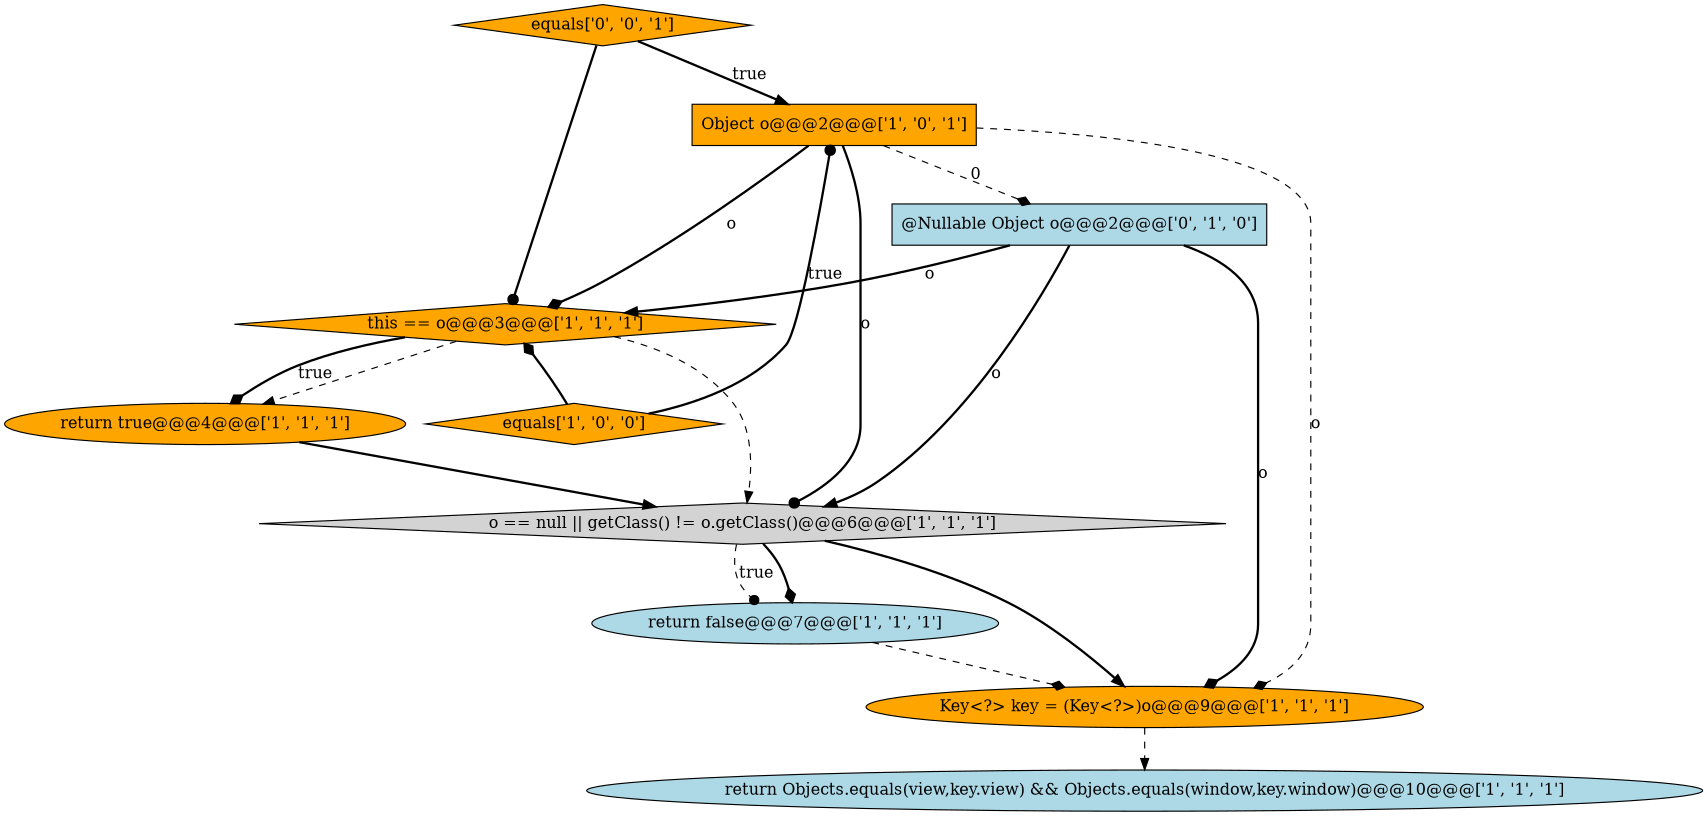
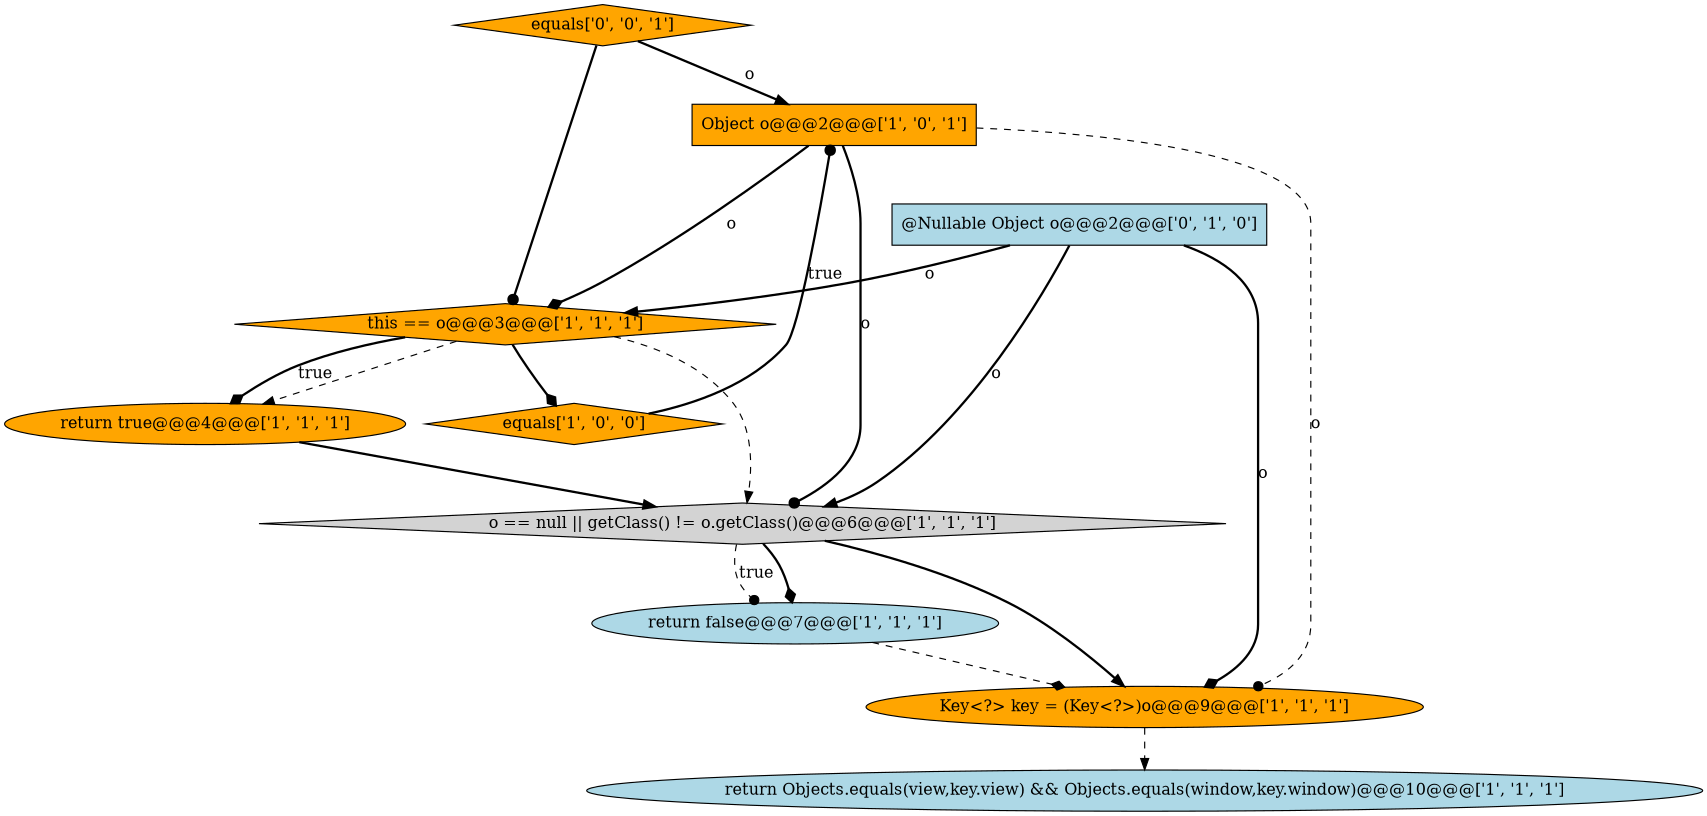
edge "equals['0', '0', '1']" -> "Object o@@@2@@@['1', '0', '1']": label "true" -> "o"
edge "Object o@@@2@@@['1', '0', '1']" -> "@Nullable Object o@@@2@@@['0', '1', '0']": removed, label "0"
edge "Object o@@@2@@@['1', '0', '1']" -> "Key<?> key = (Key<?>)o@@@9@@@['1', '1', '1']": arrowhead diamond -> dot
edge "equals['1', '0', '0']" -> "this == o@@@3@@@['1', '1', '1']": reversed
